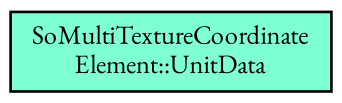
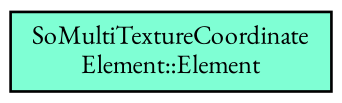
node "SoMultiTextureCoordinate Element::UnitData": label "SoMultiTextureCoordinate Element::UnitData" -> "SoMultiTextureCoordinate Element::Element"
